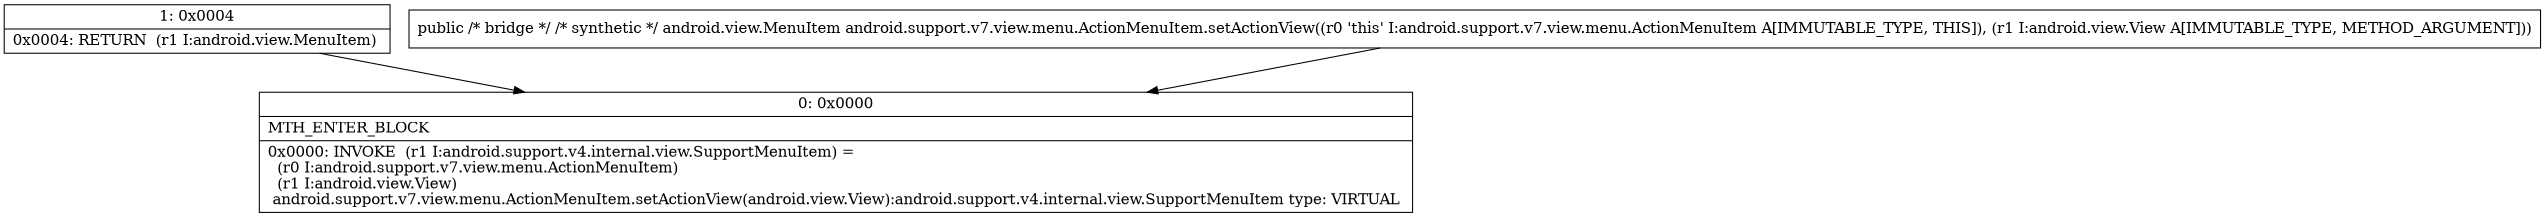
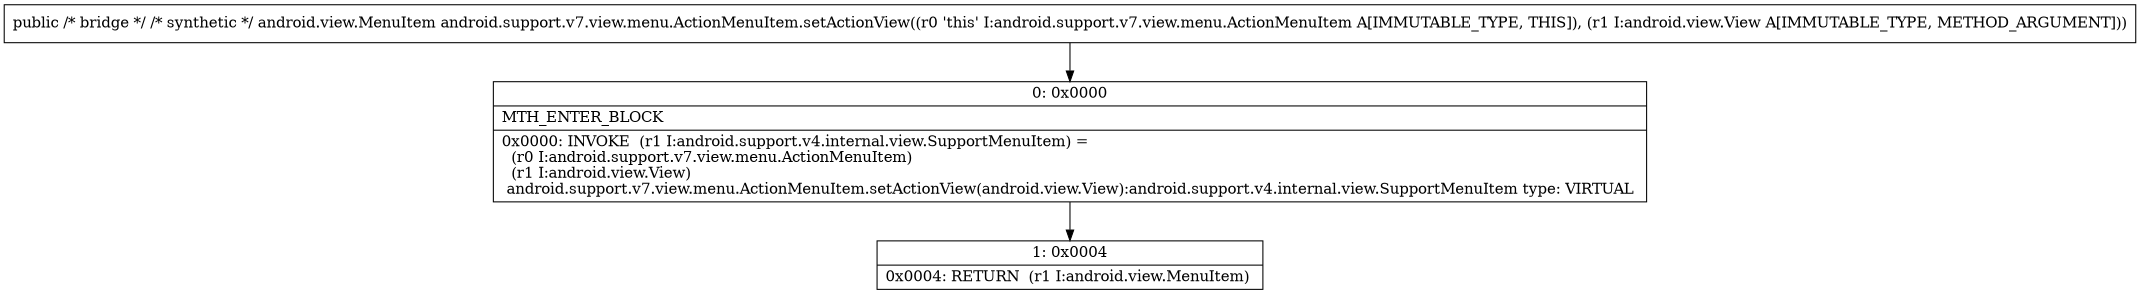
edge "1: 0x0004" -> "0: 0x0000": reversed
